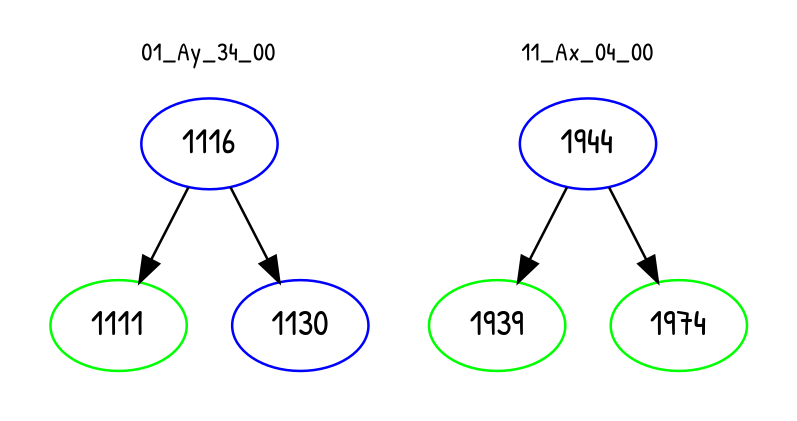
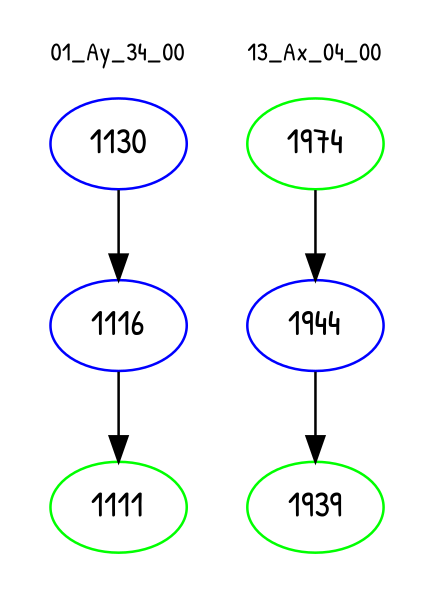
cluster "11_Ax_04_00": label "11_Ax_04_00" -> "13_Ax_04_00"
edge "1116" -> "1130": reversed
edge "1944" -> "1974": reversed
